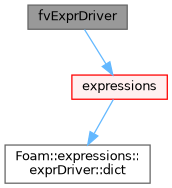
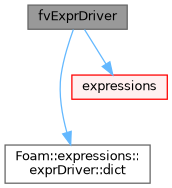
edge "expressions" -> "Foam::expressions:: exprDriver::dict": now "fvExprDriver" -> "Foam::expressions:: exprDriver::dict"
